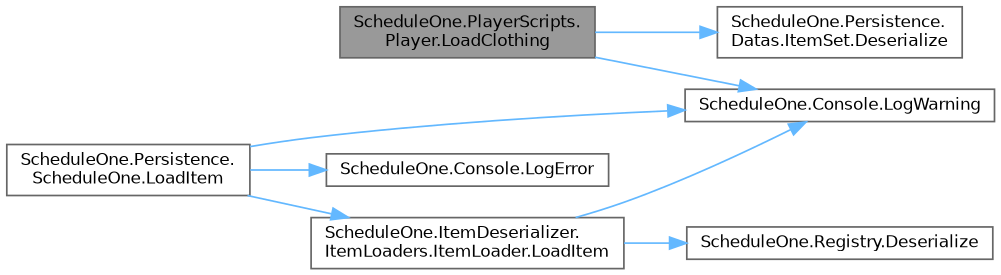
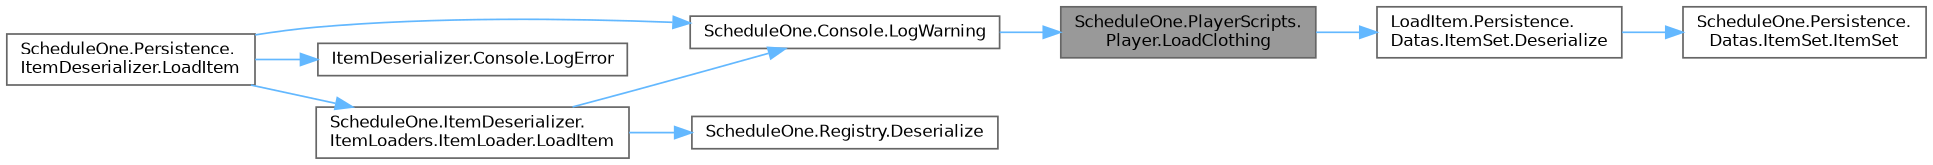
node "ScheduleOne.Persistence. Datas.ItemSet.Deserialize": label "ScheduleOne.Persistence. Datas.ItemSet.Deserialize" -> "LoadItem.Persistence. Datas.ItemSet.Deserialize"
node "ScheduleOne.Persistence. Datas.ItemSet.ItemSet": added
edge "ScheduleOne.PlayerScripts. Player.LoadClothing" -> "ScheduleOne.Console.LogWarning": reversed
node "ScheduleOne.Persistence. ScheduleOne.LoadItem": label "ScheduleOne.Persistence. ScheduleOne.LoadItem" -> "ScheduleOne.Persistence. ItemDeserializer.LoadItem"
node "ScheduleOne.Console.LogError": label "ScheduleOne.Console.LogError" -> "ItemDeserializer.Console.LogError"
